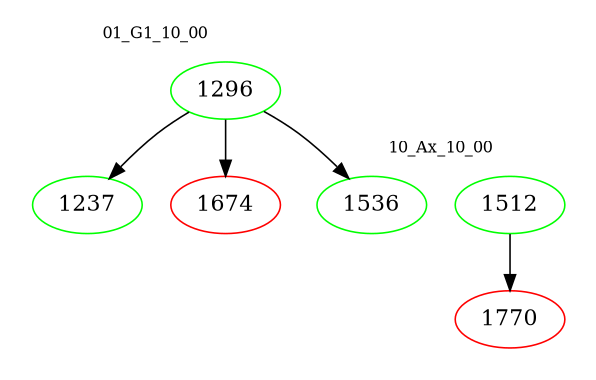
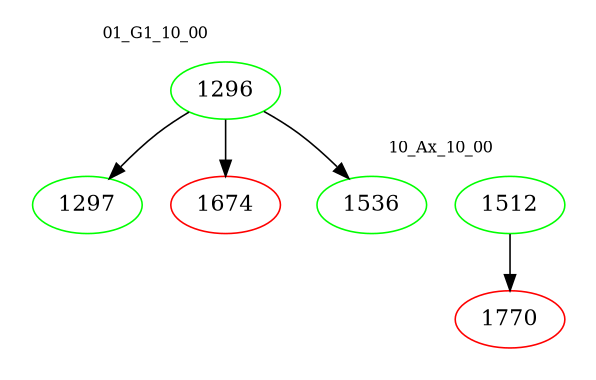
node "1237": label "1237" -> "1297"
